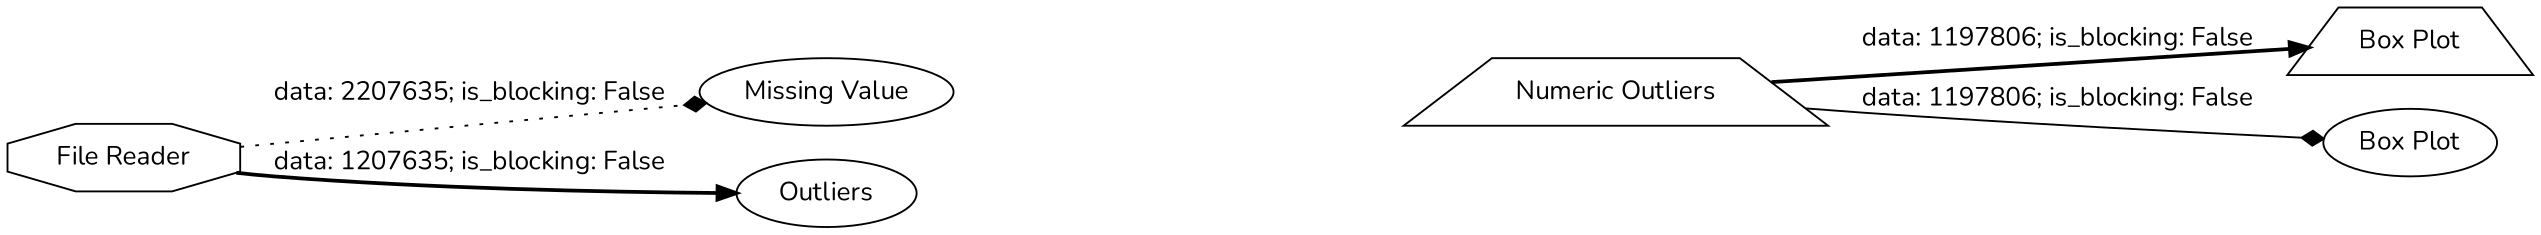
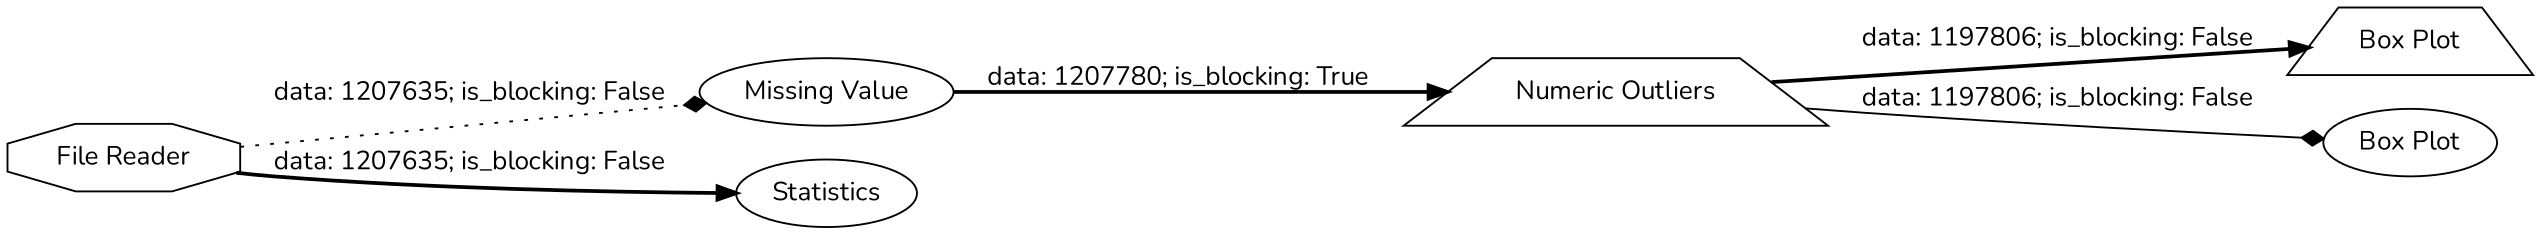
edge "Missing Value" -> "Numeric Outliers": added, label "data: 1207780; is_blocking: True"
edge "File Reader" -> "Missing Value": label "data: 2207635; is_blocking: False" -> "data: 1207635; is_blocking: False"
node "Outliers": label "Outliers" -> "Statistics"
